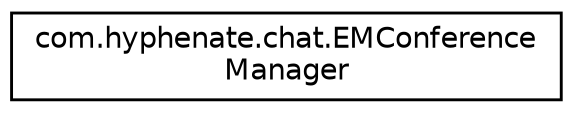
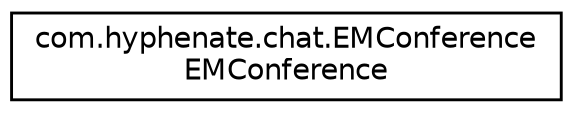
node "com.hyphenate.chat.EMConference Manager": label "com.hyphenate.chat.EMConference Manager" -> "com.hyphenate.chat.EMConference EMConference"
